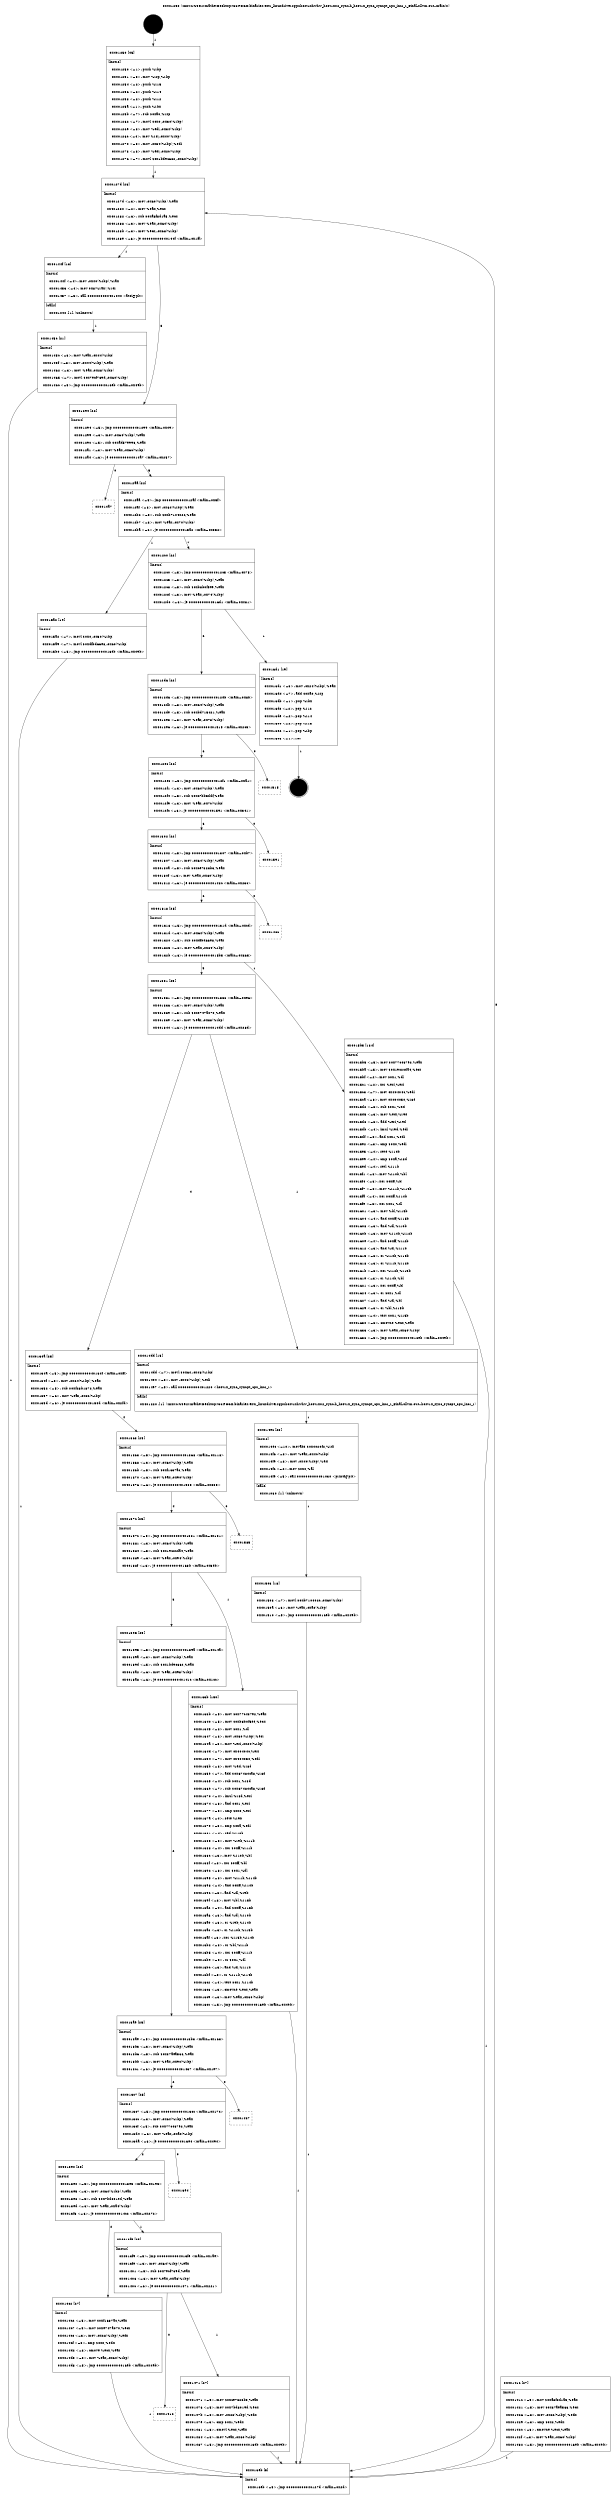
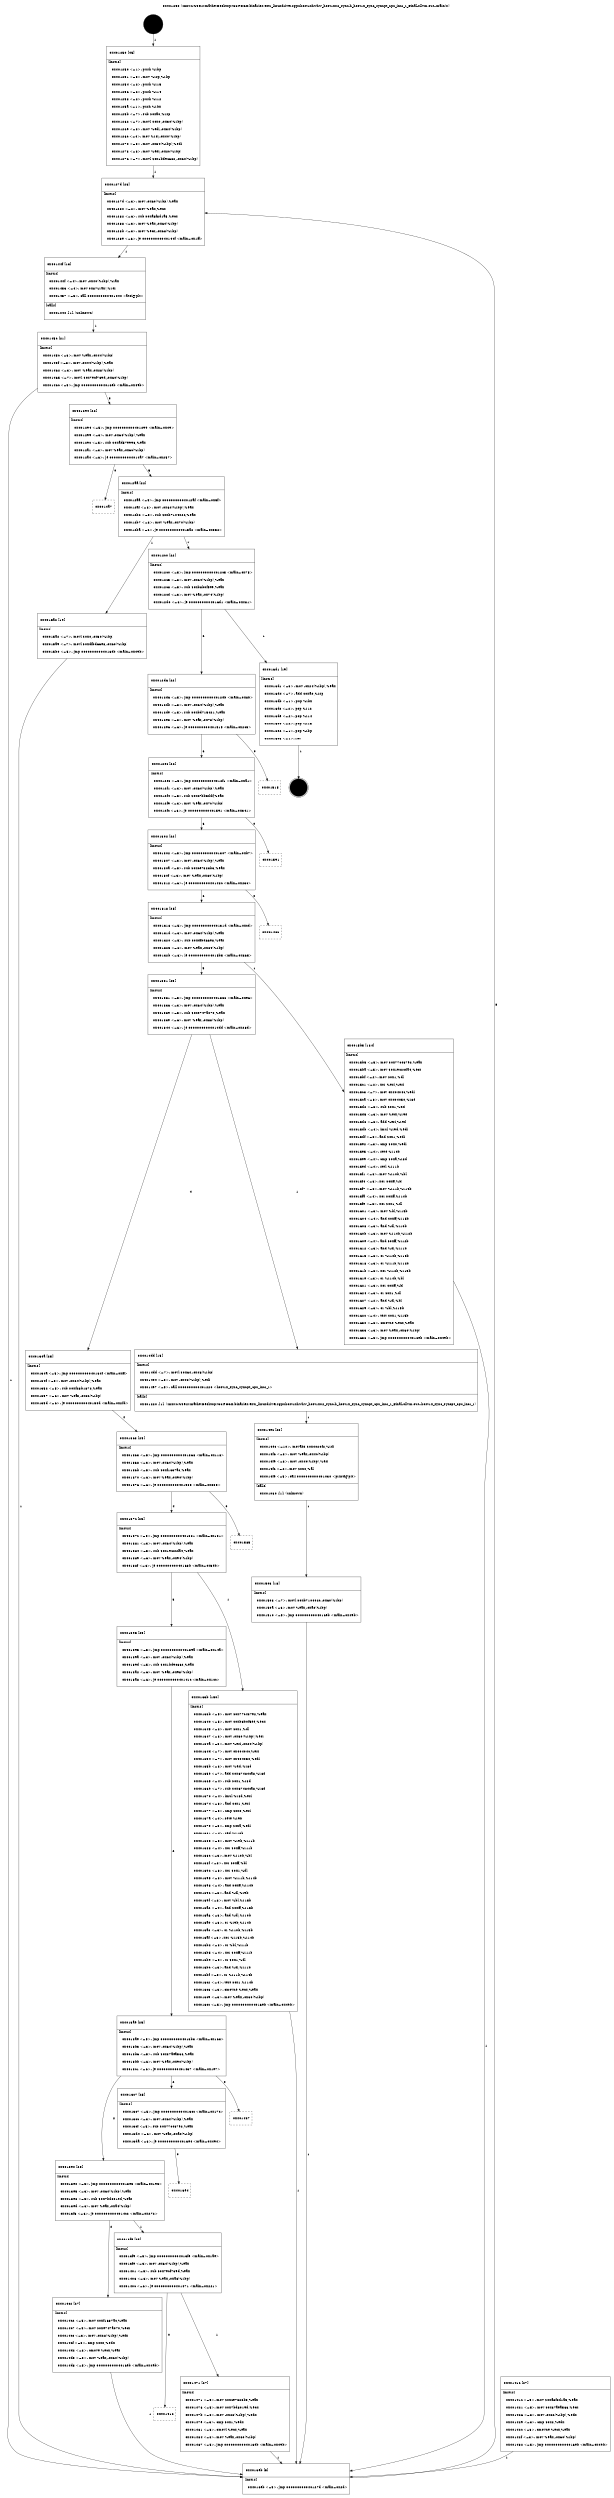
edge "0x40127d [23]" -> "0x401294 [22]": now "0x40145c [21]" -> "0x401294 [22]"
edge "0x4013c7 [25]" -> "0x4013e0 [25]": now "0x4013ae [25]" -> "0x4013e0 [25]"
